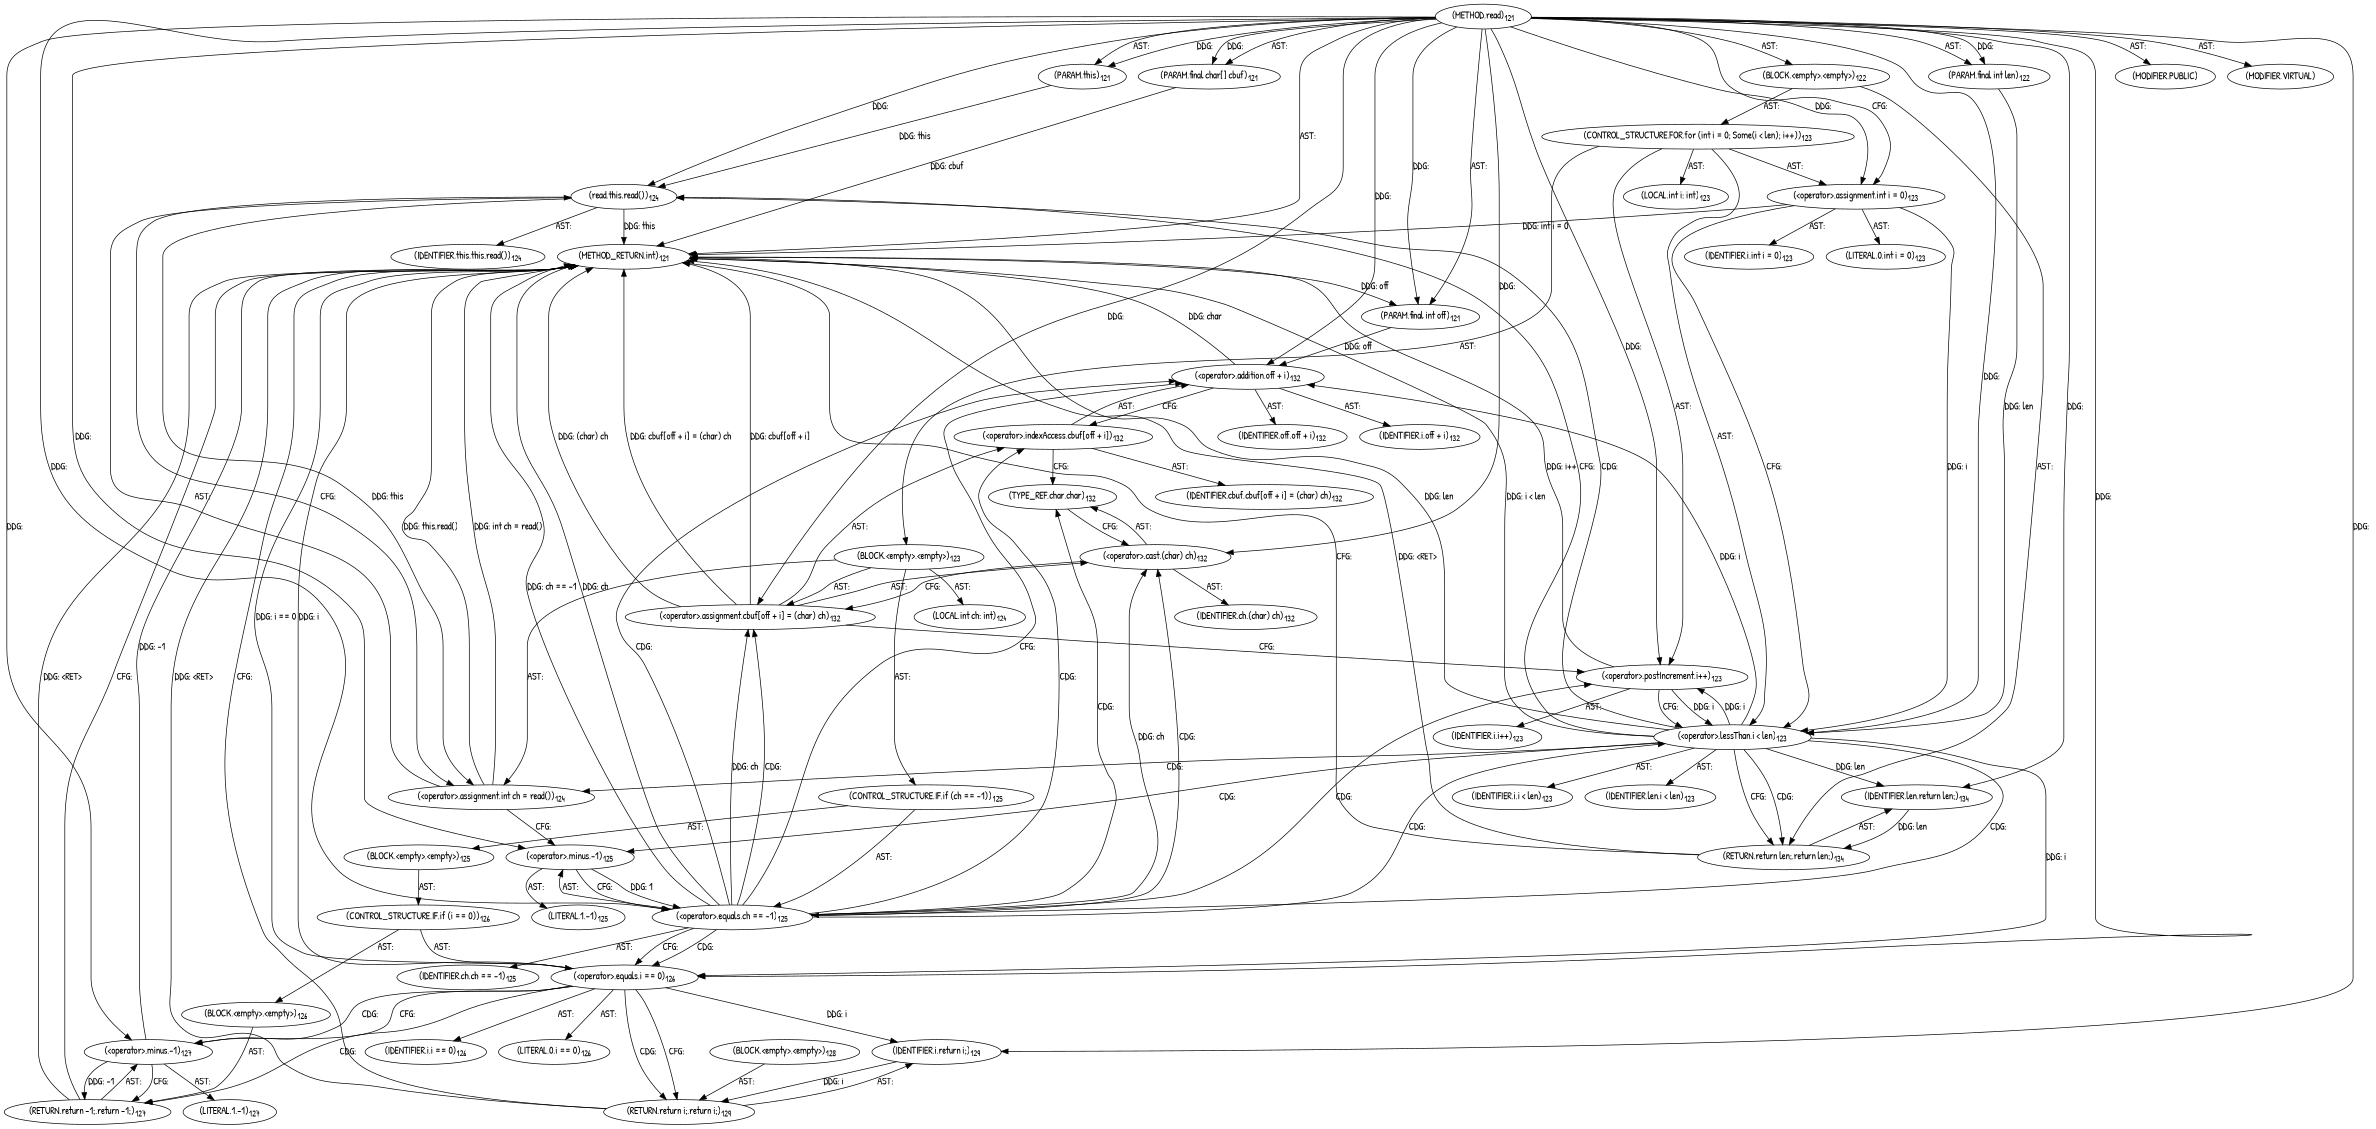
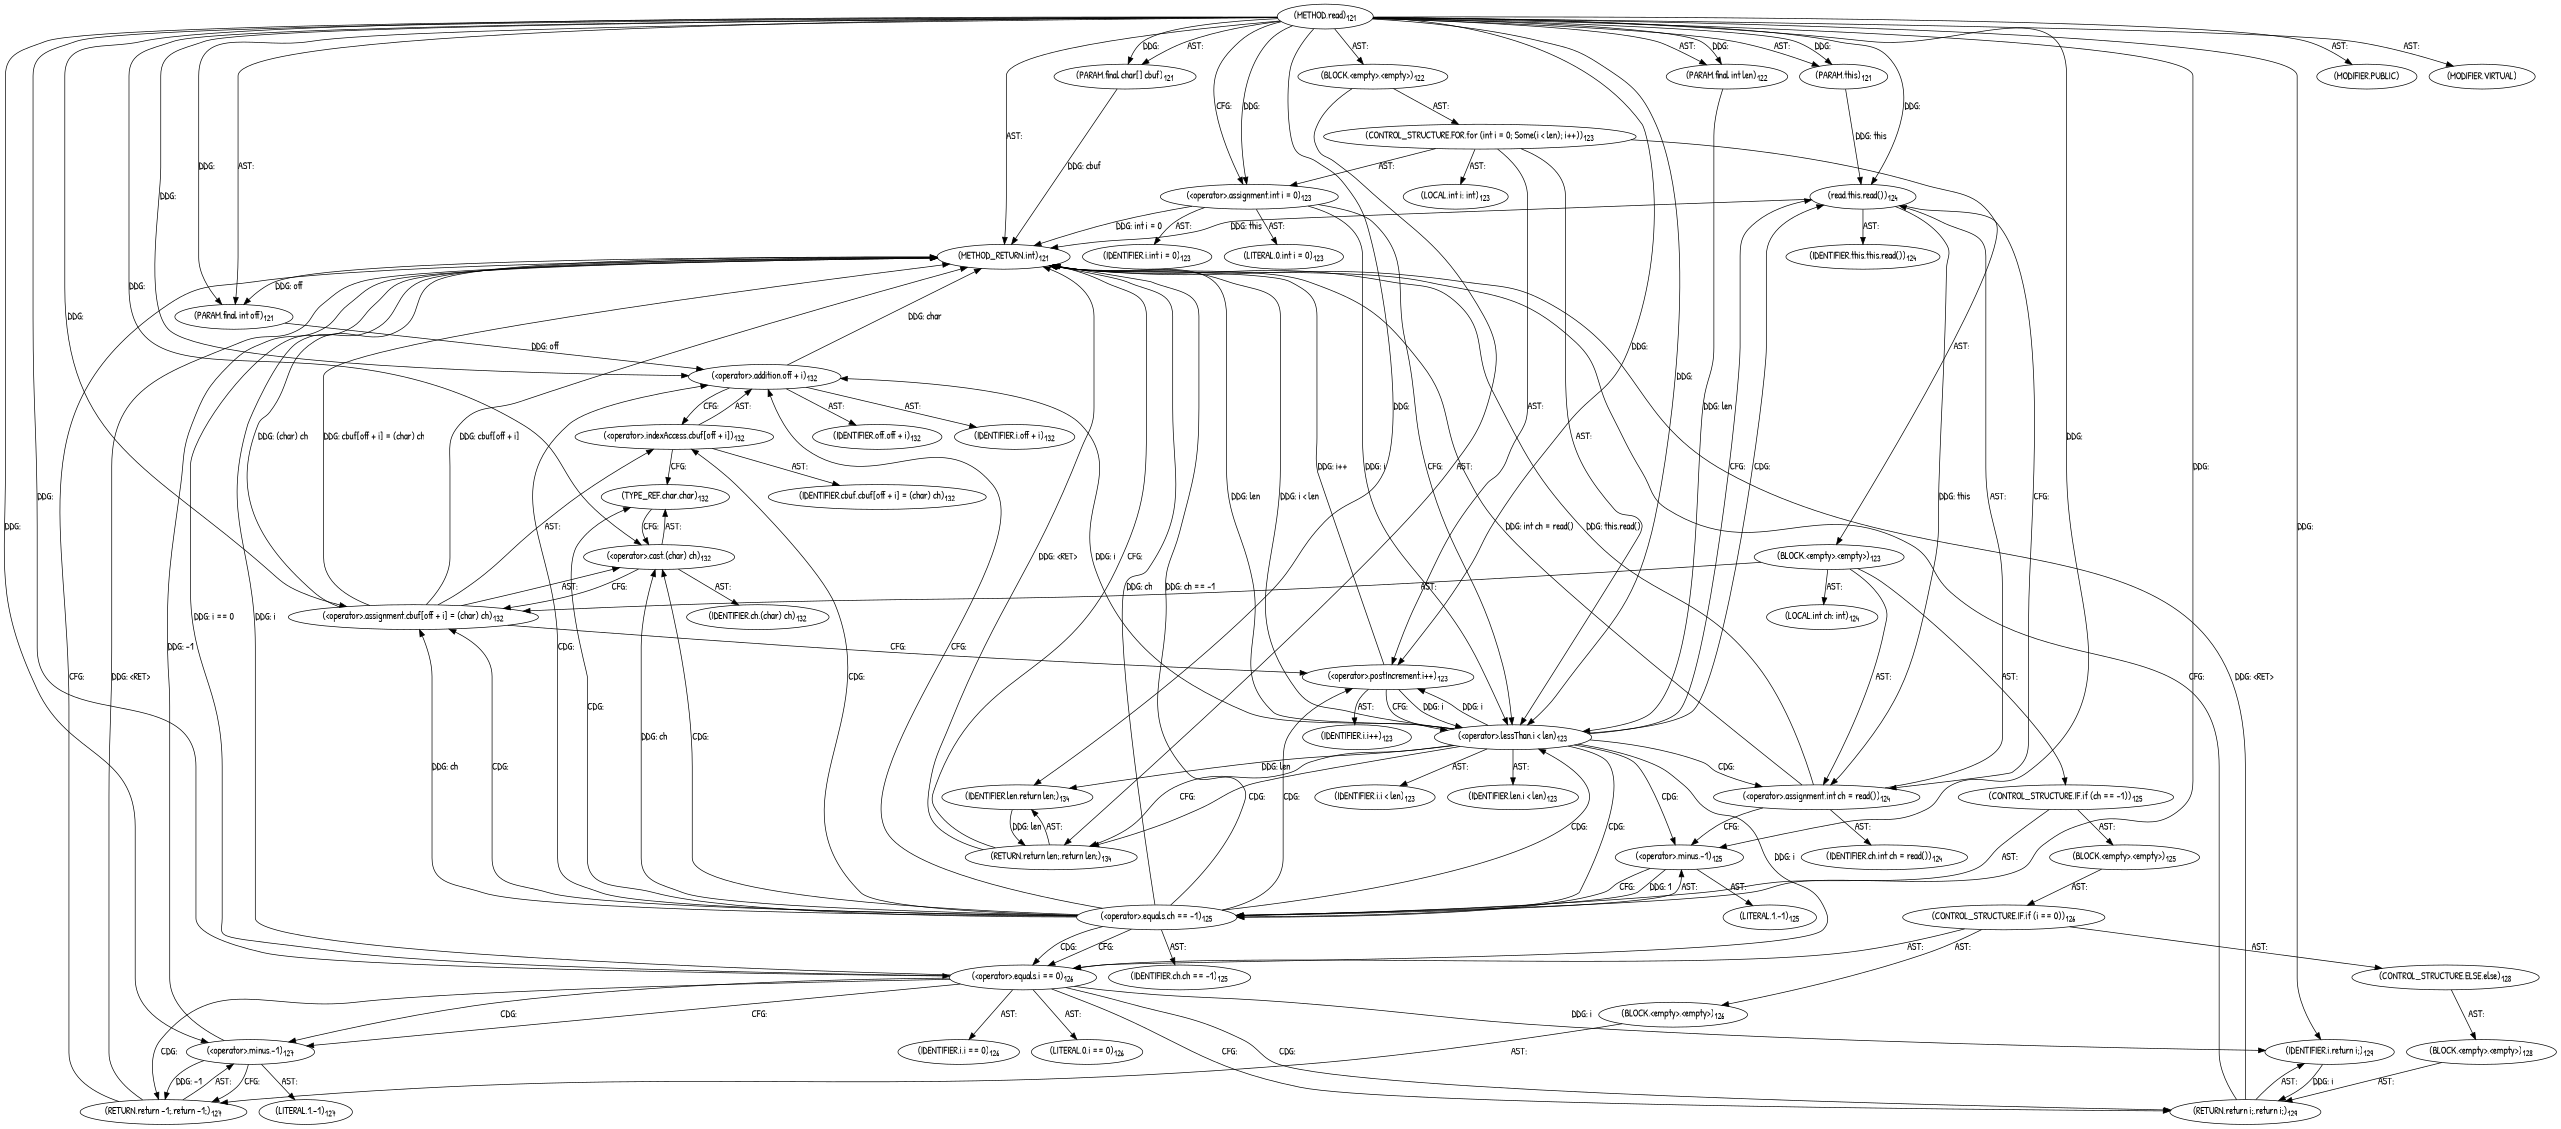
node "(IDENTIFIER,ch,int ch = read())": added
node "(CONTROL_STRUCTURE,ELSE,else)": added
